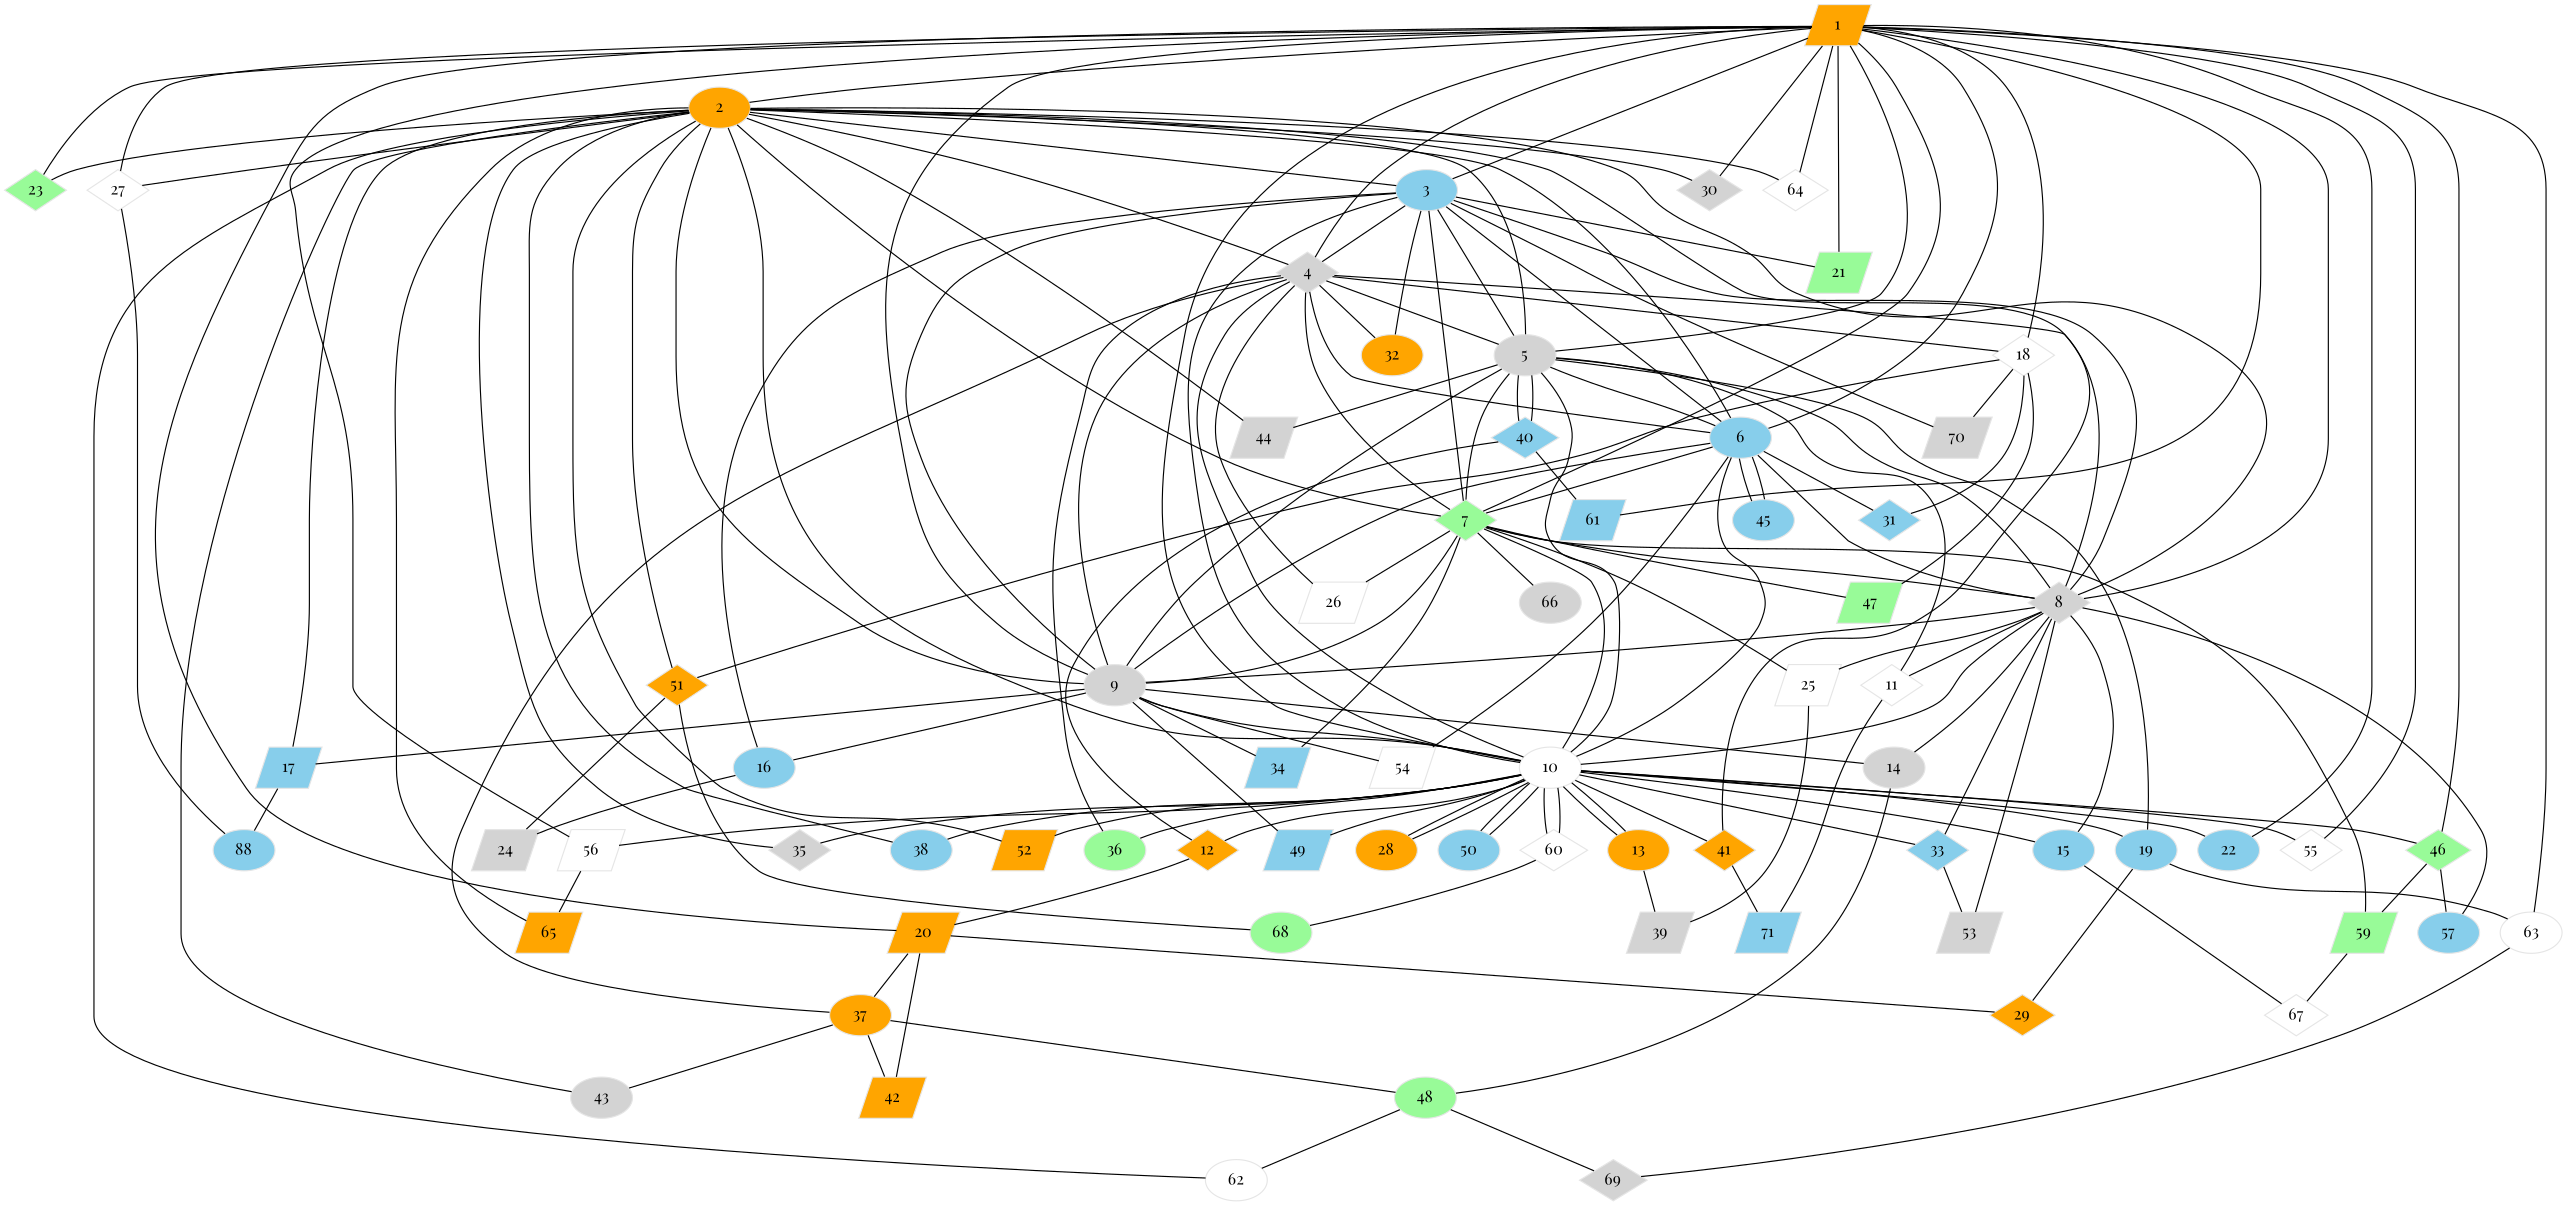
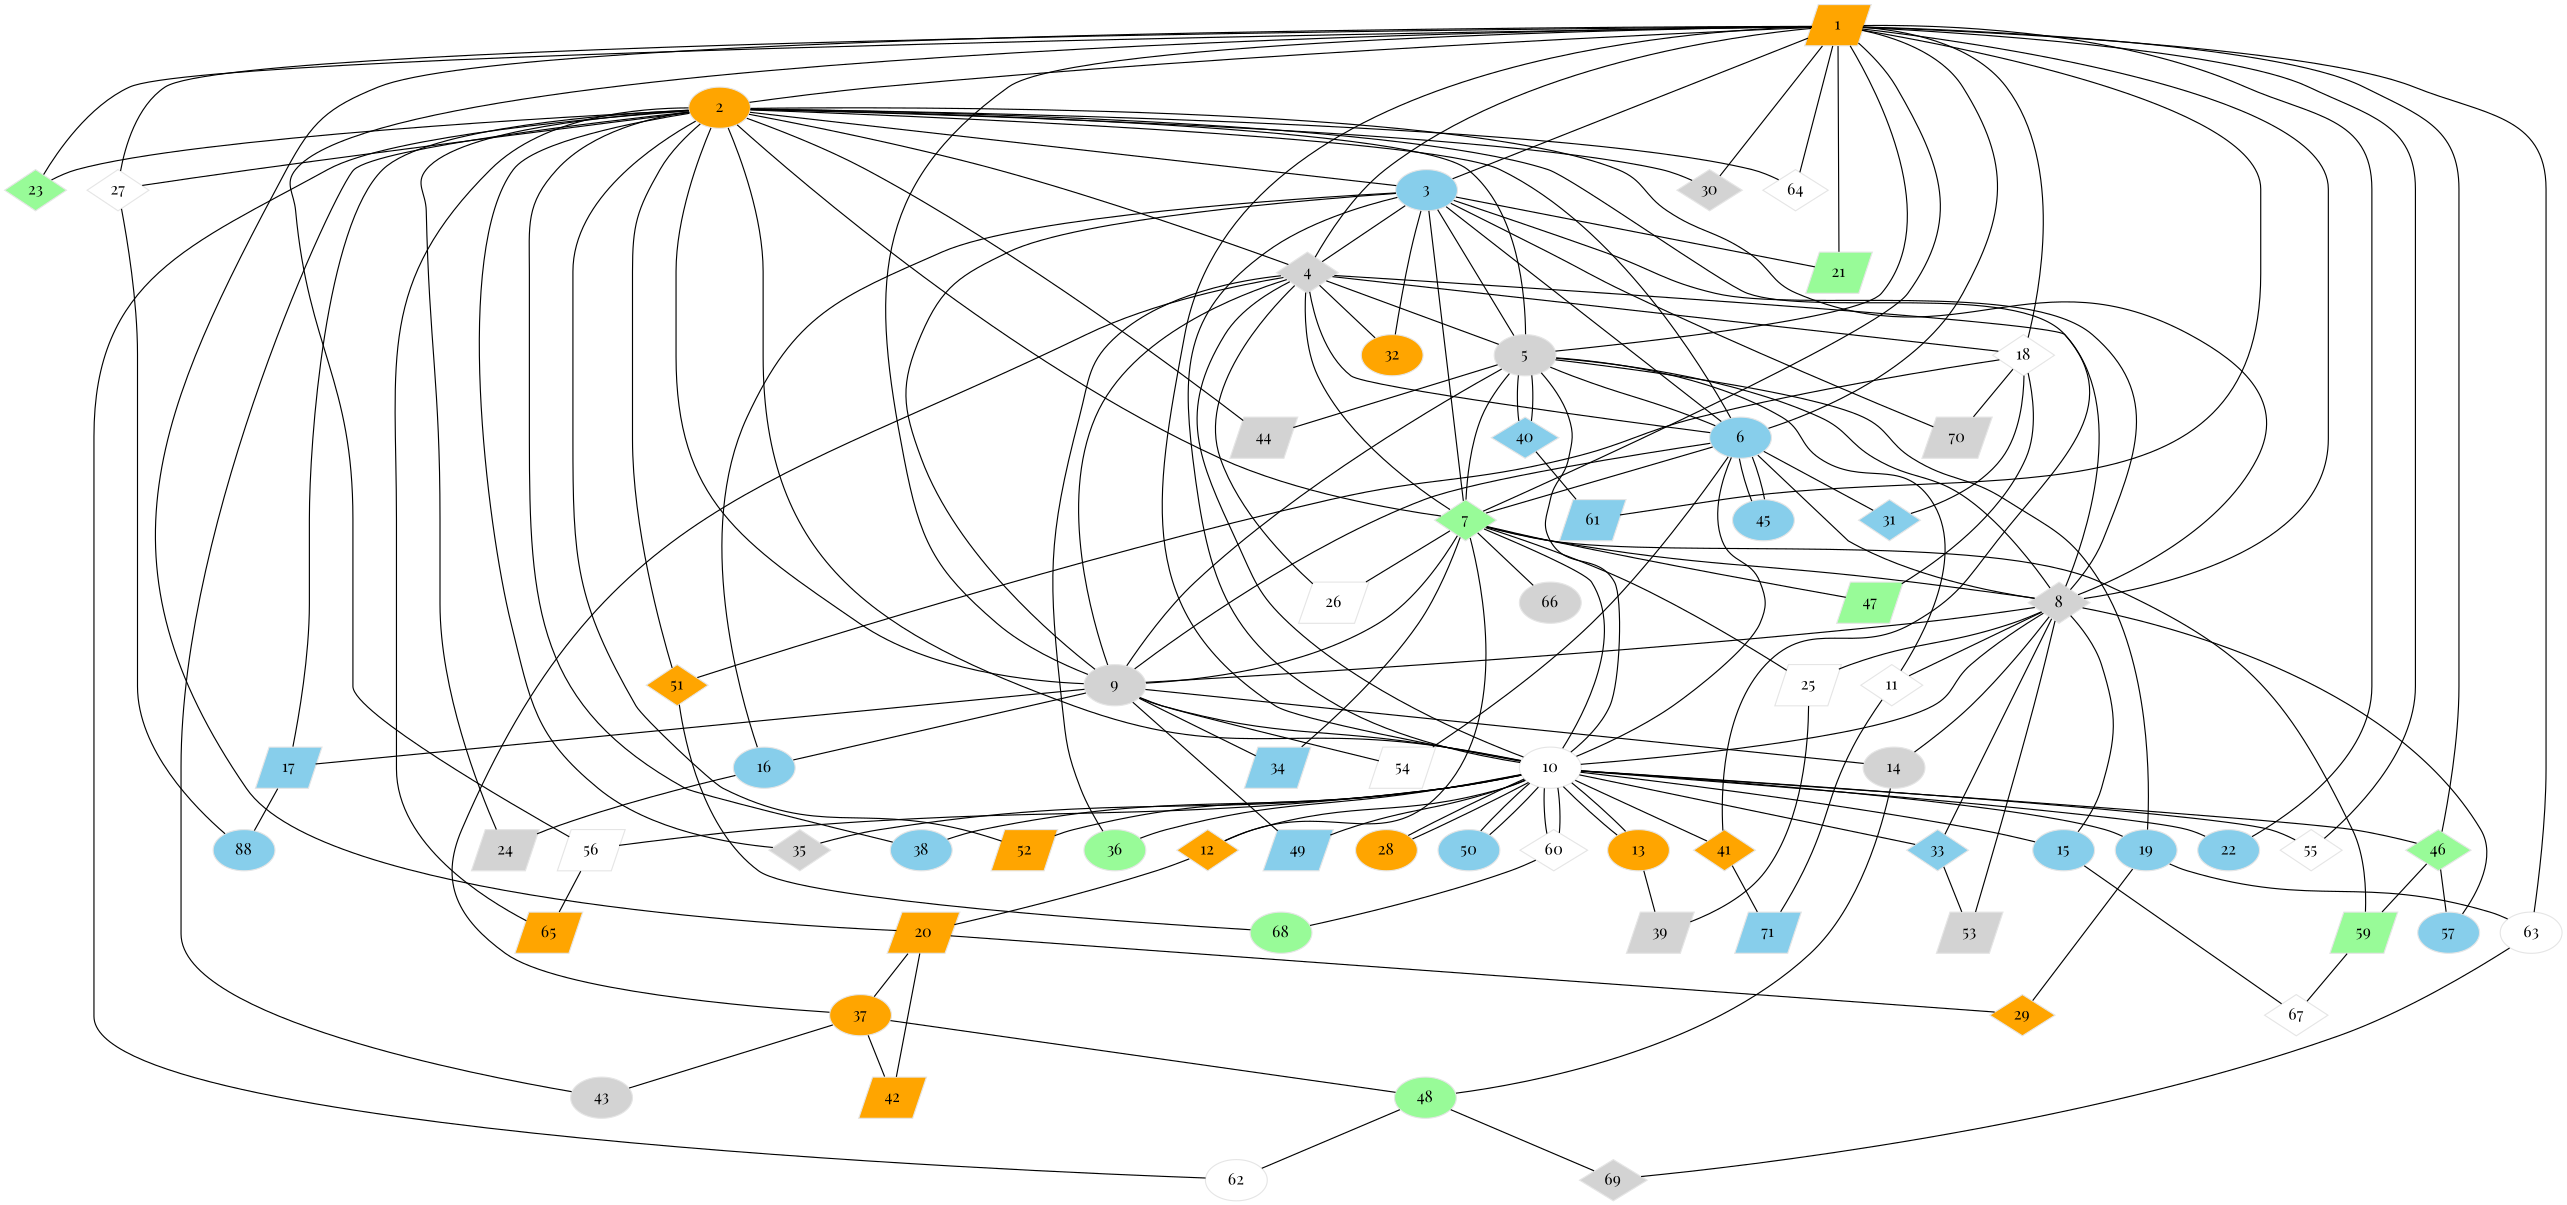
edge "40" -- "12": now "7" -- "12"
edge "51" -- "24": now "2" -- "24"
